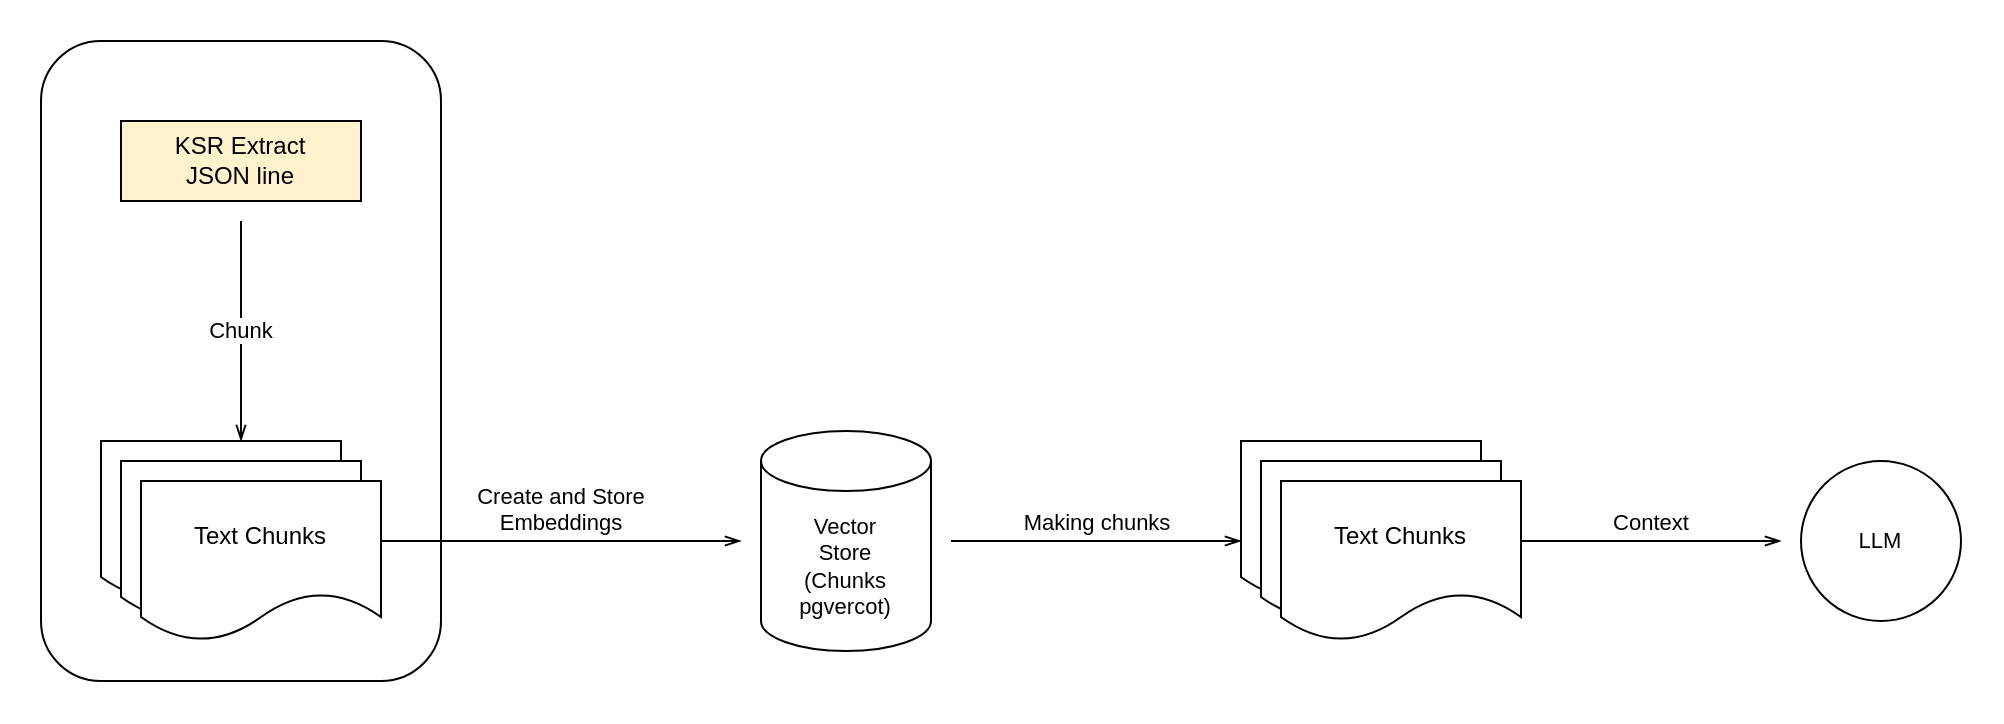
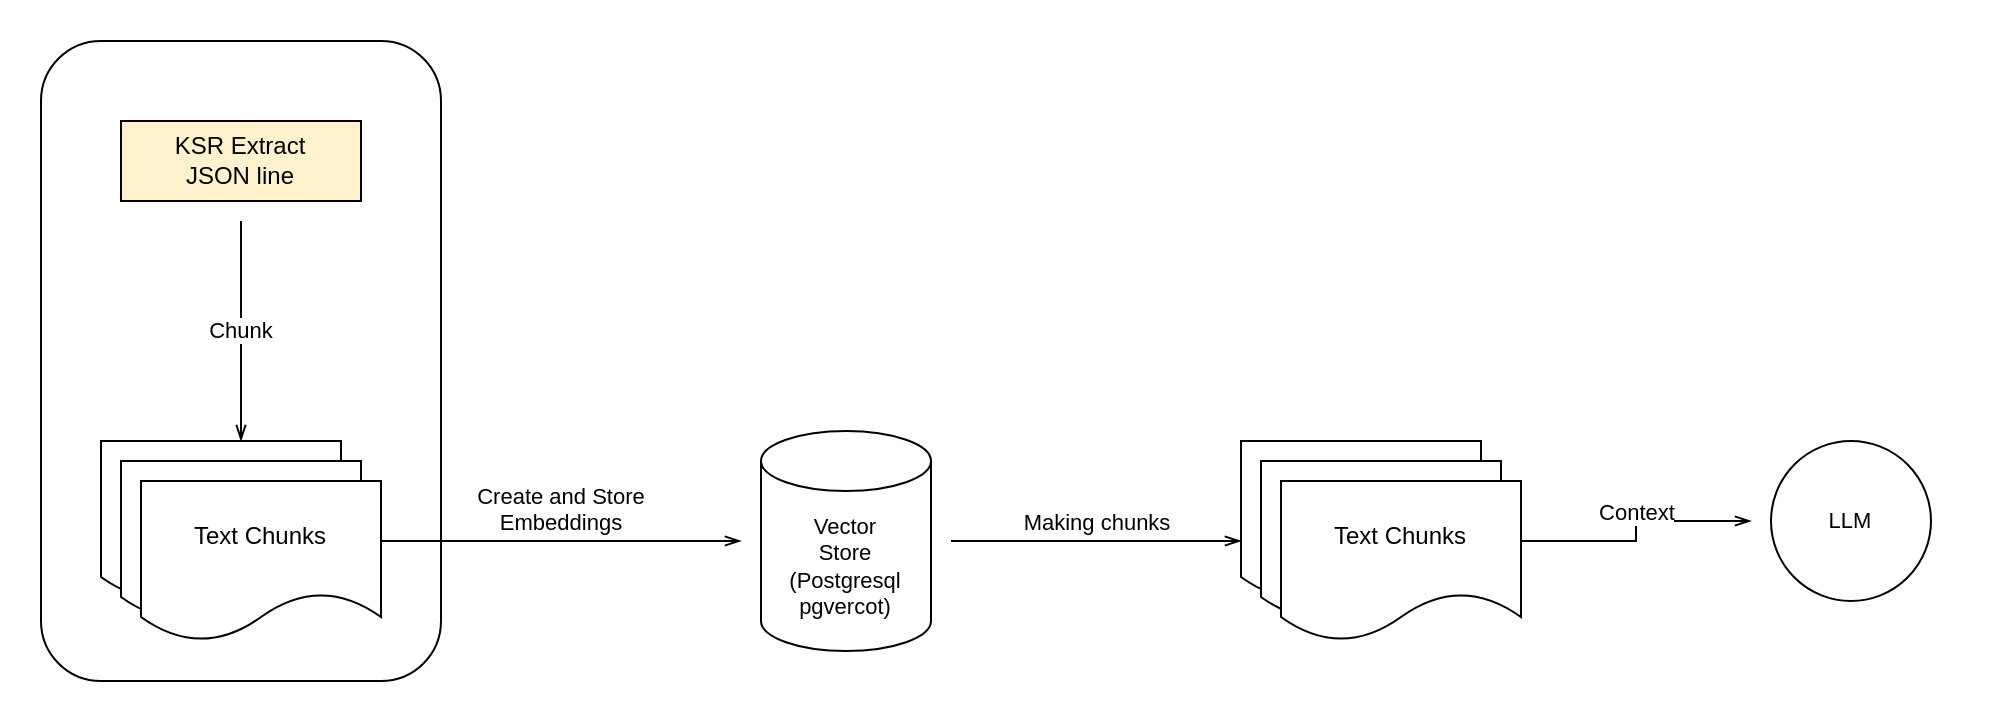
node "LLM": moved (1881, 541) -> (1851, 521)
node "Vector Store (Chunks pgvercot)": label "Vector Store (Chunks pgvercot)" -> "Vector Store (Postgresql pgvercot)"
